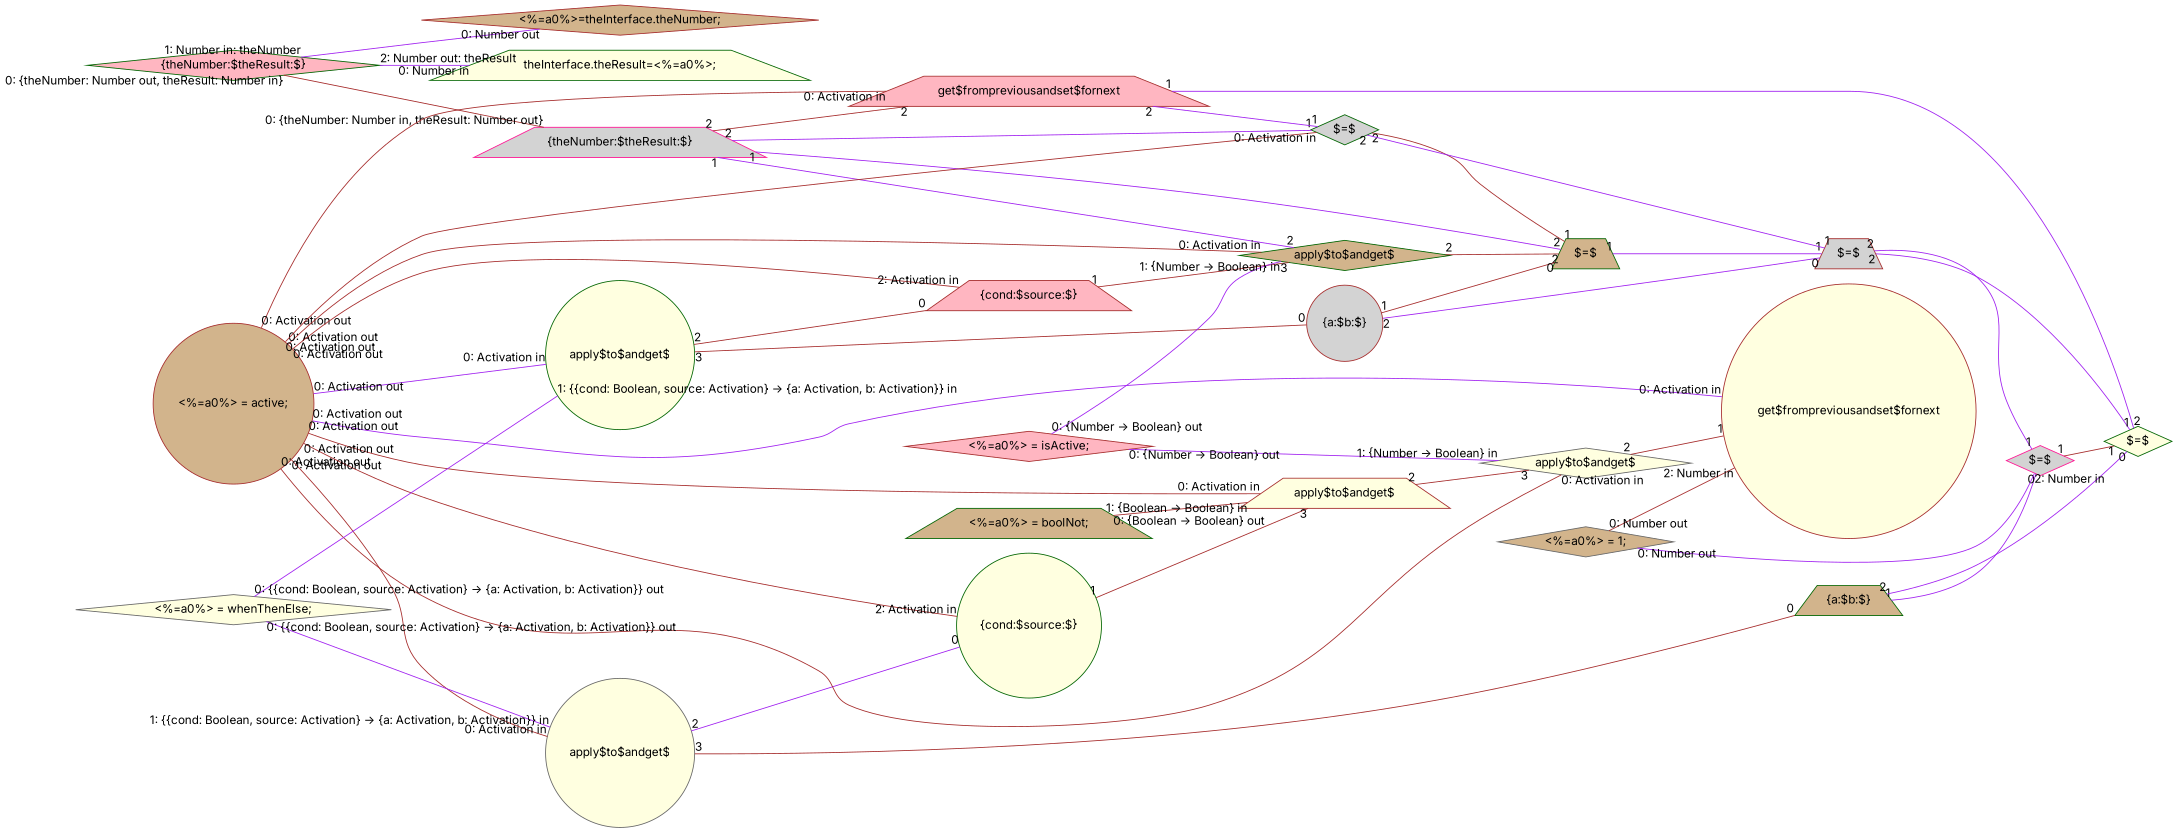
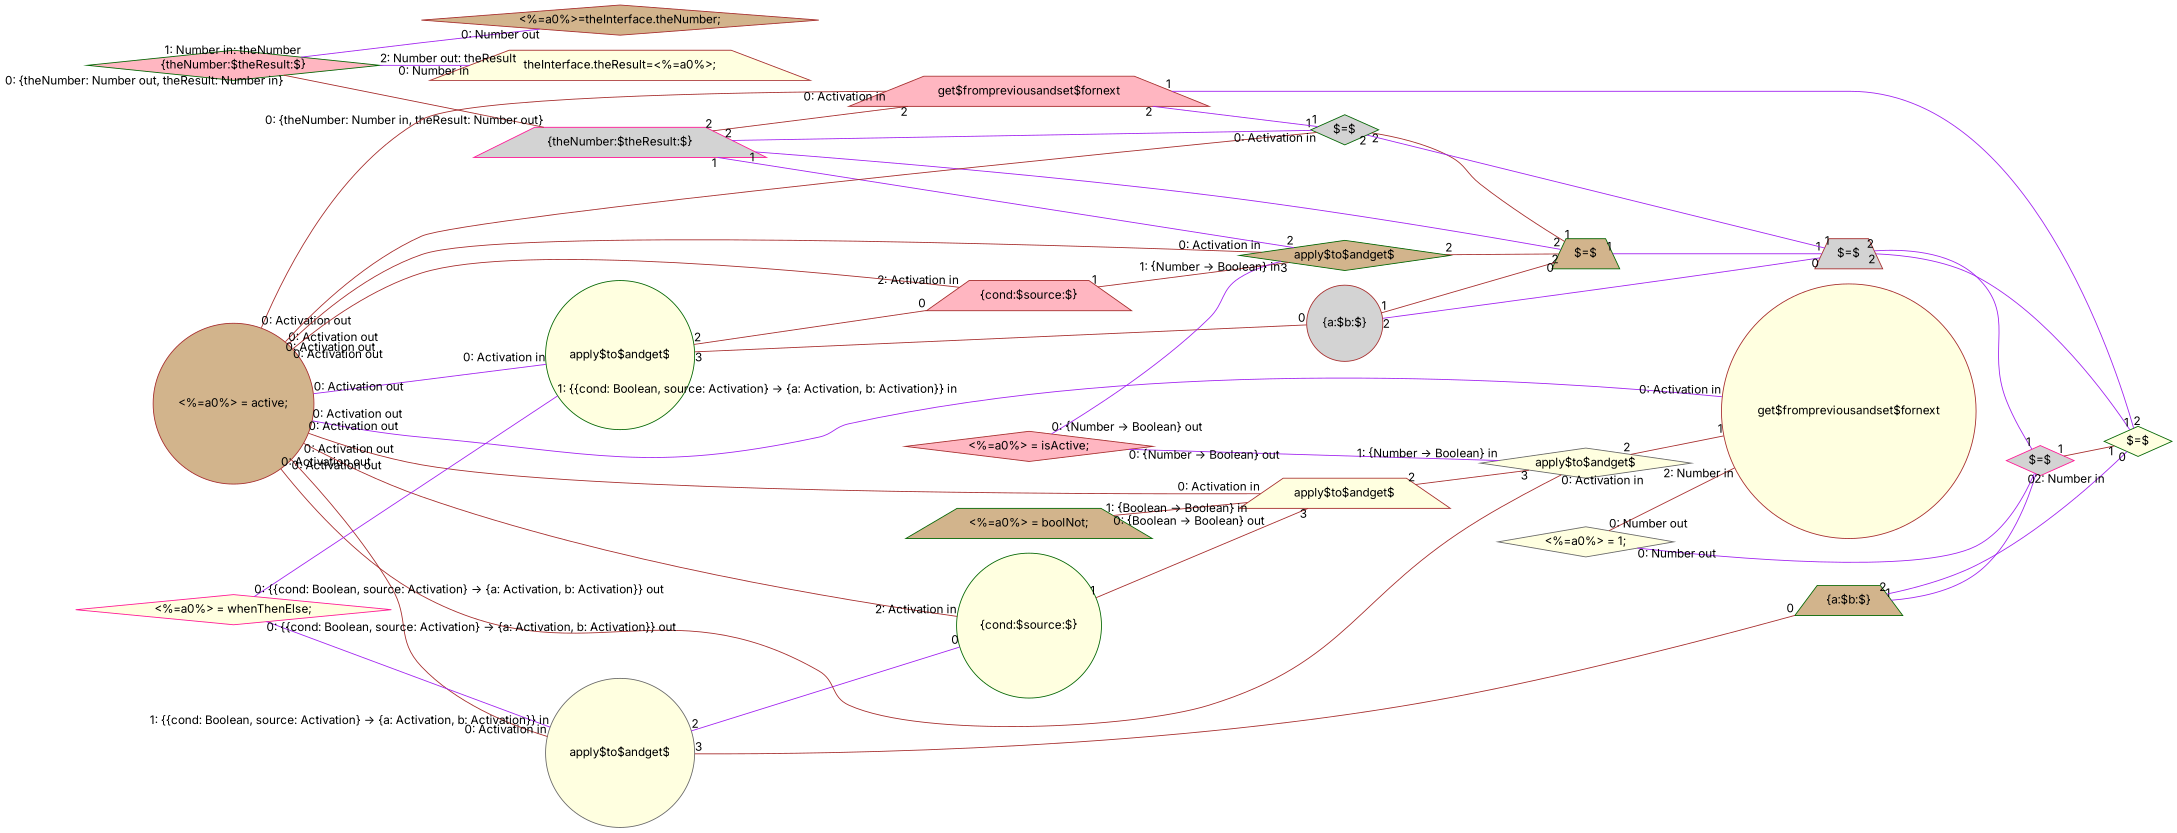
node "theInterface.theResult=<%=a0%>;": color darkgreen -> brown
node "<%=a0%> = 1;": fillcolor tan -> lightyellow
node "<%=a0%> = whenThenElse;": color gray40 -> deeppink
